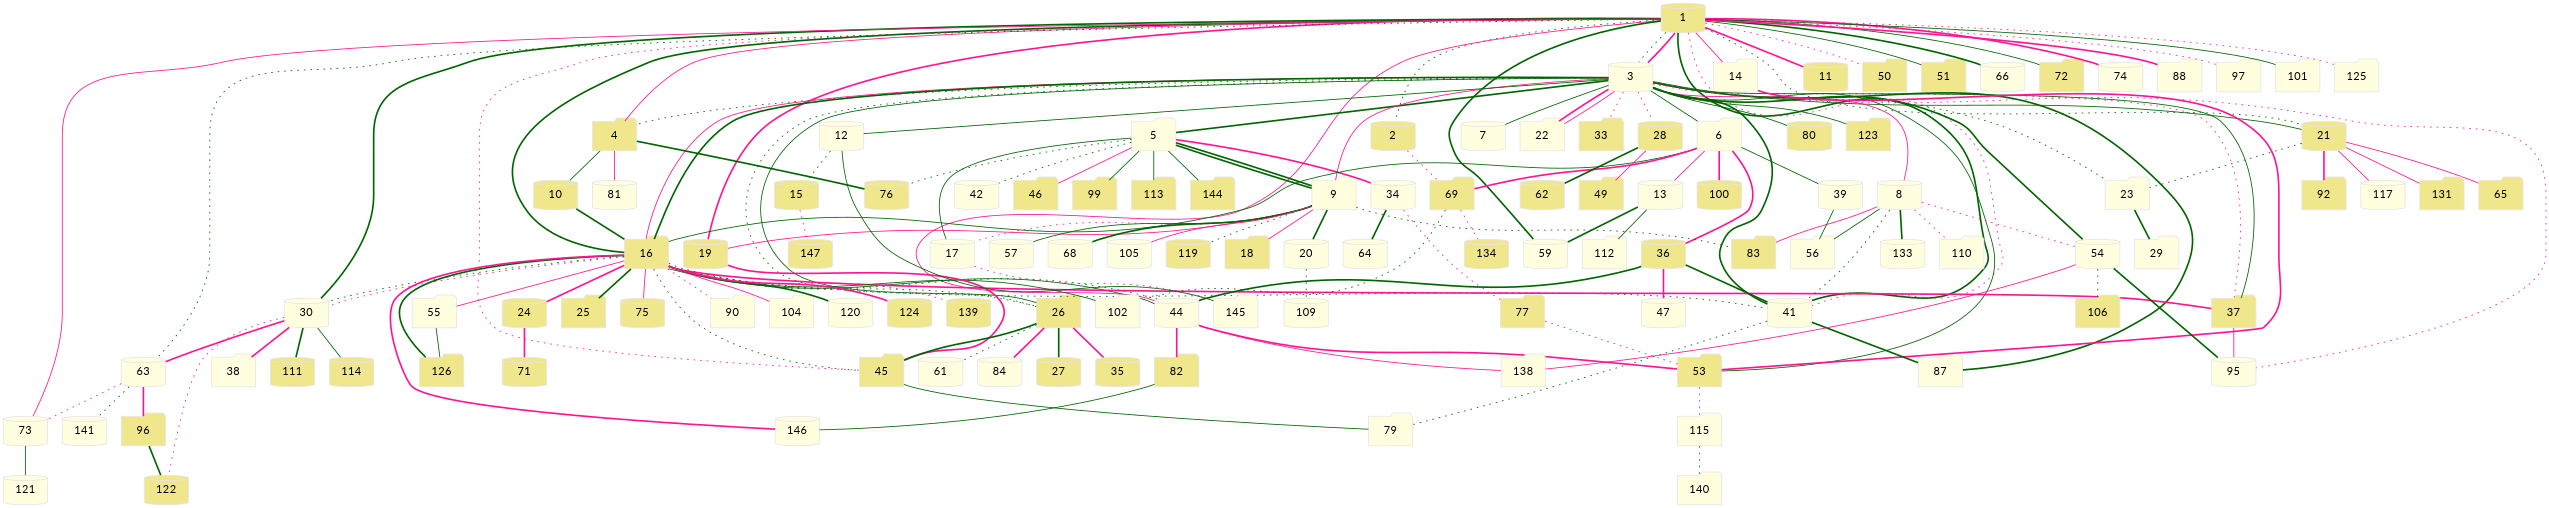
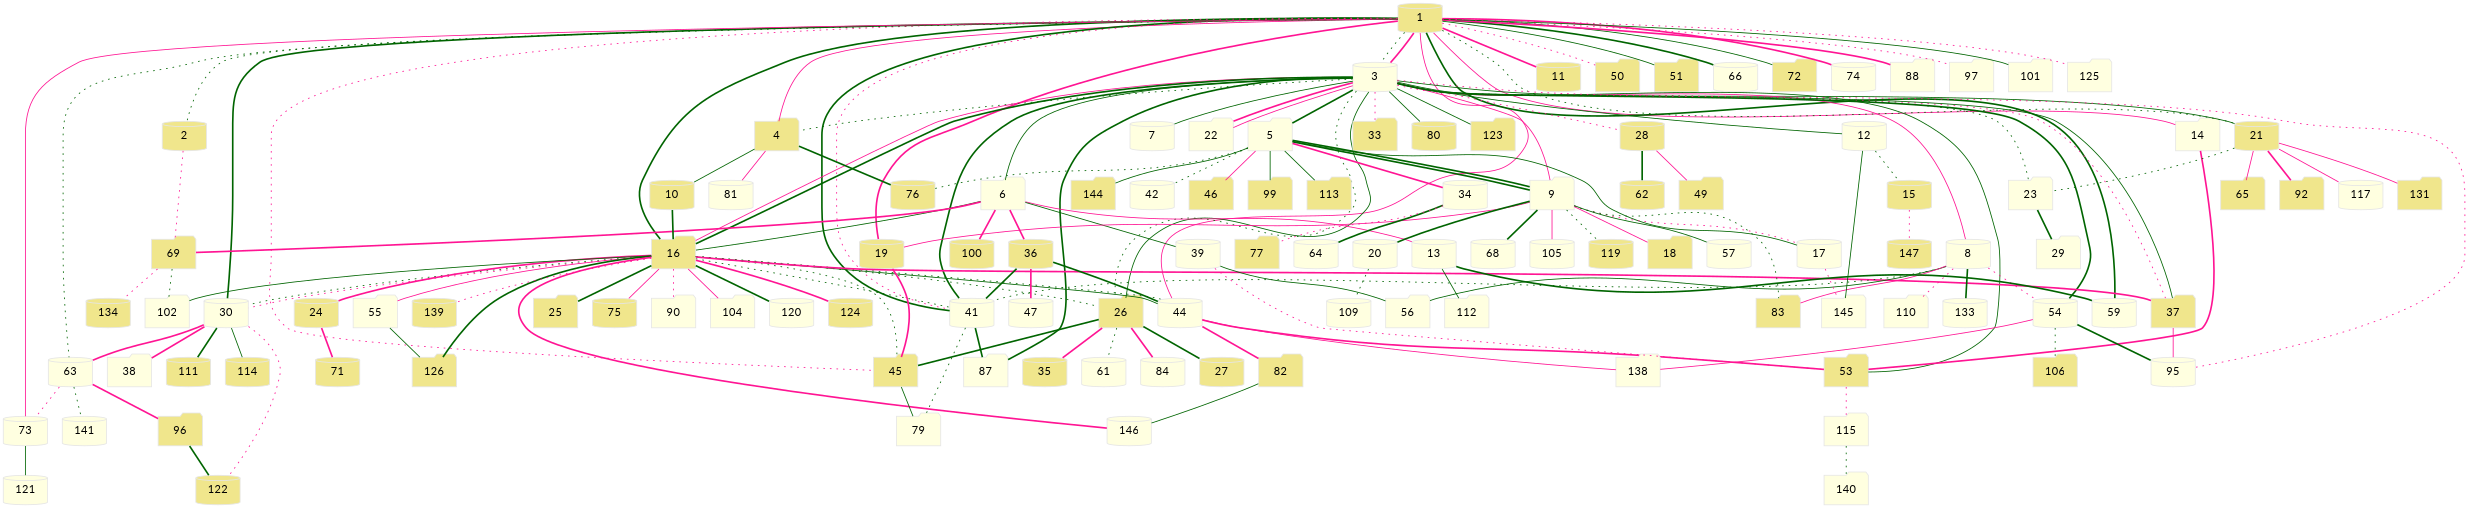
edge "77" -- "53": now "39" -- "53"
